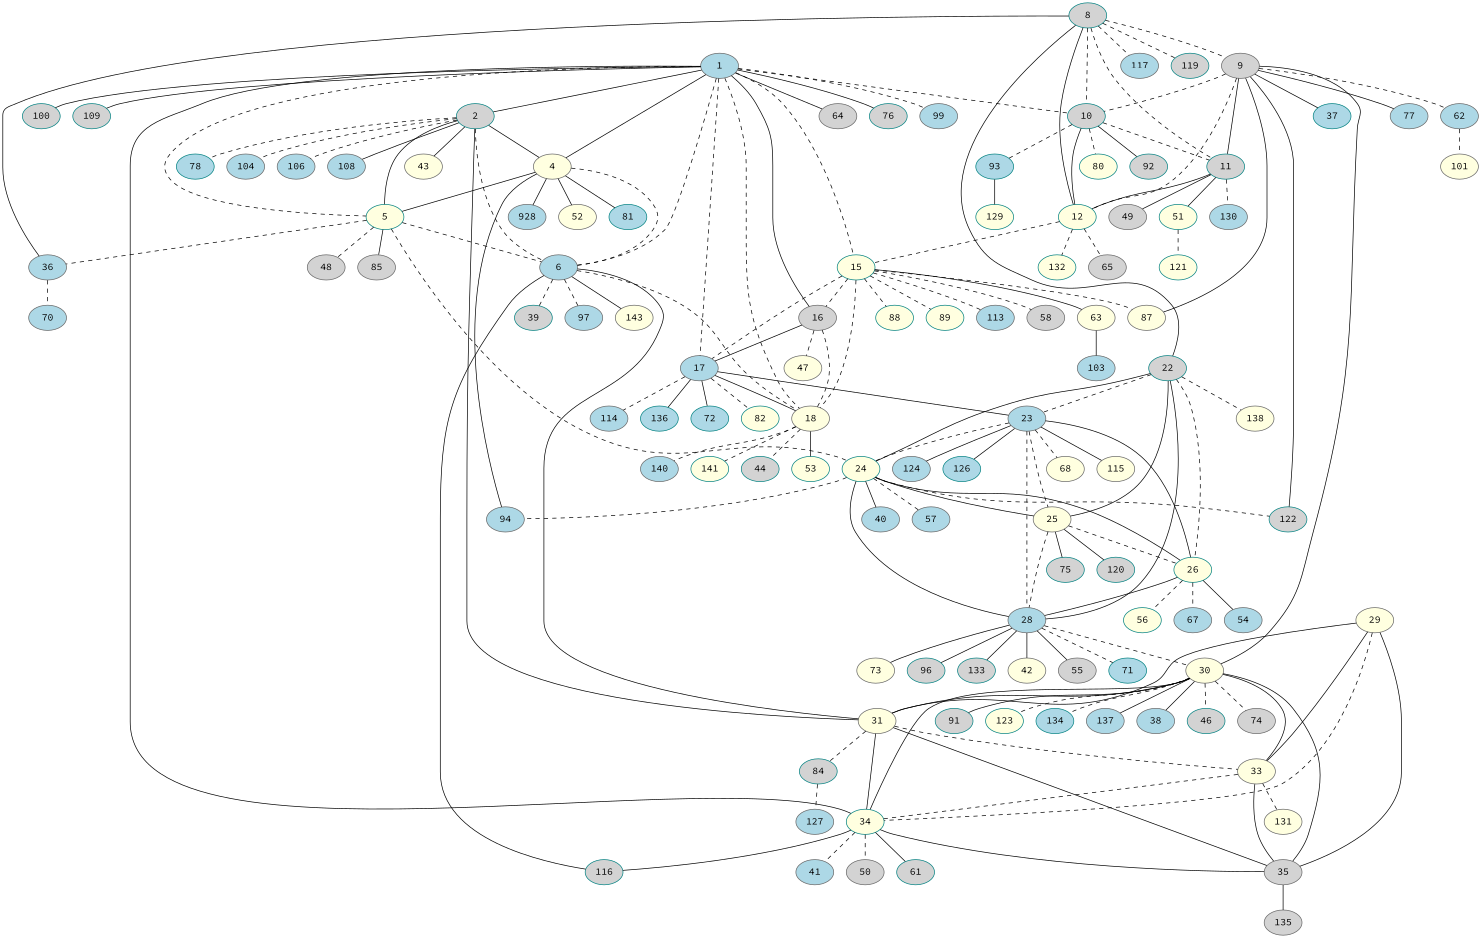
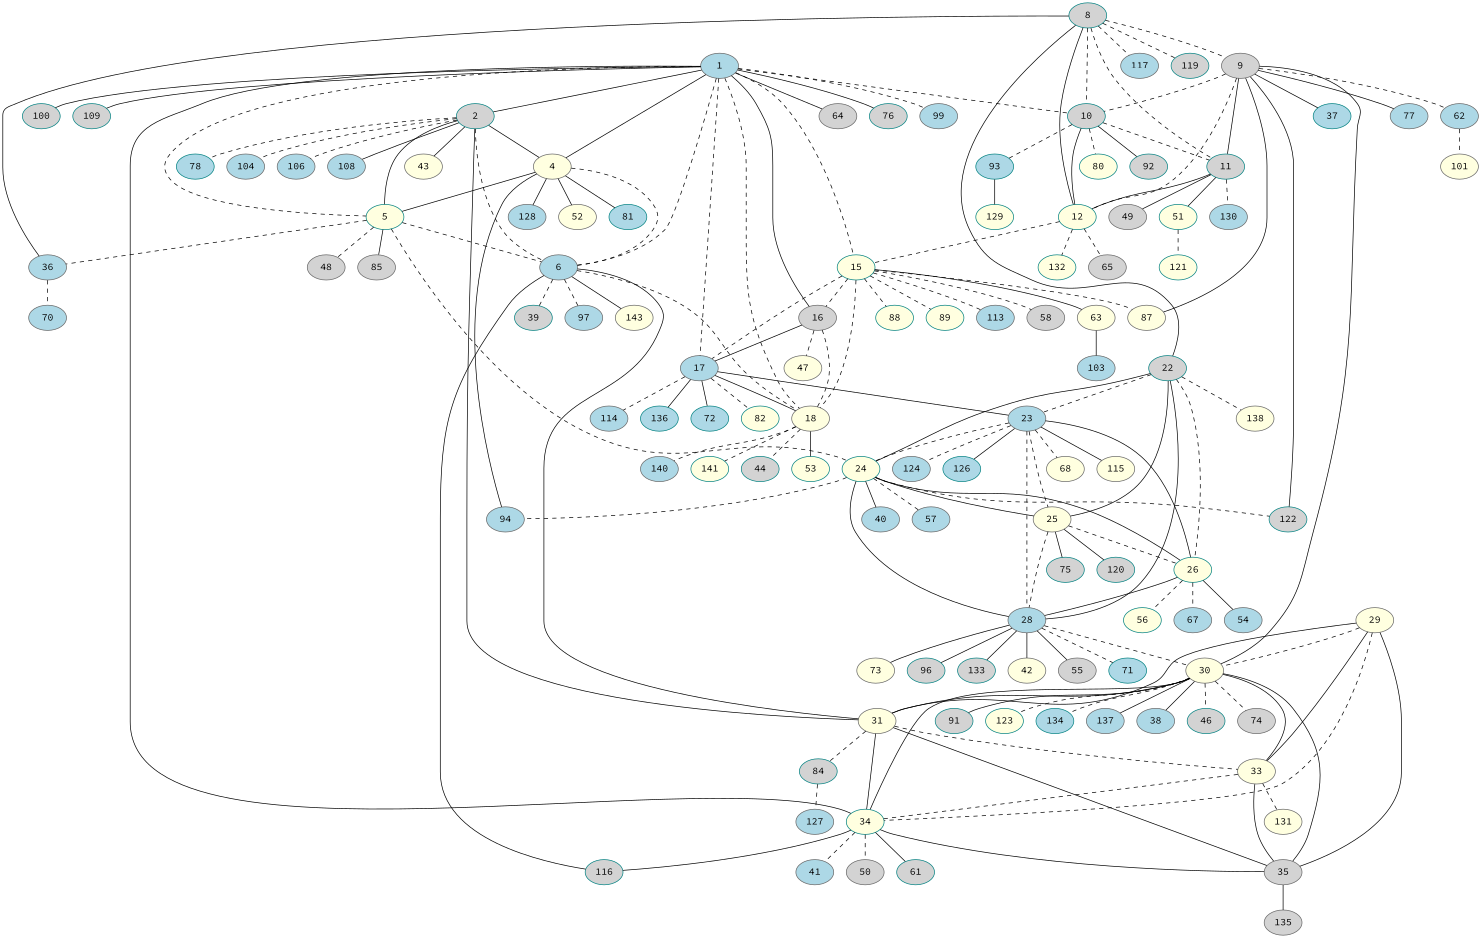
node "928": label "928" -> "128"
edge "23" -- "124": style solid -> dashed
edge "29" -- "30": added
